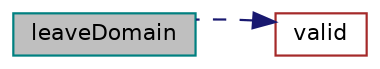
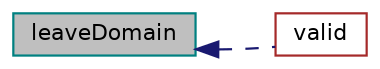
edge "leaveDomain" -> "valid": reversed
